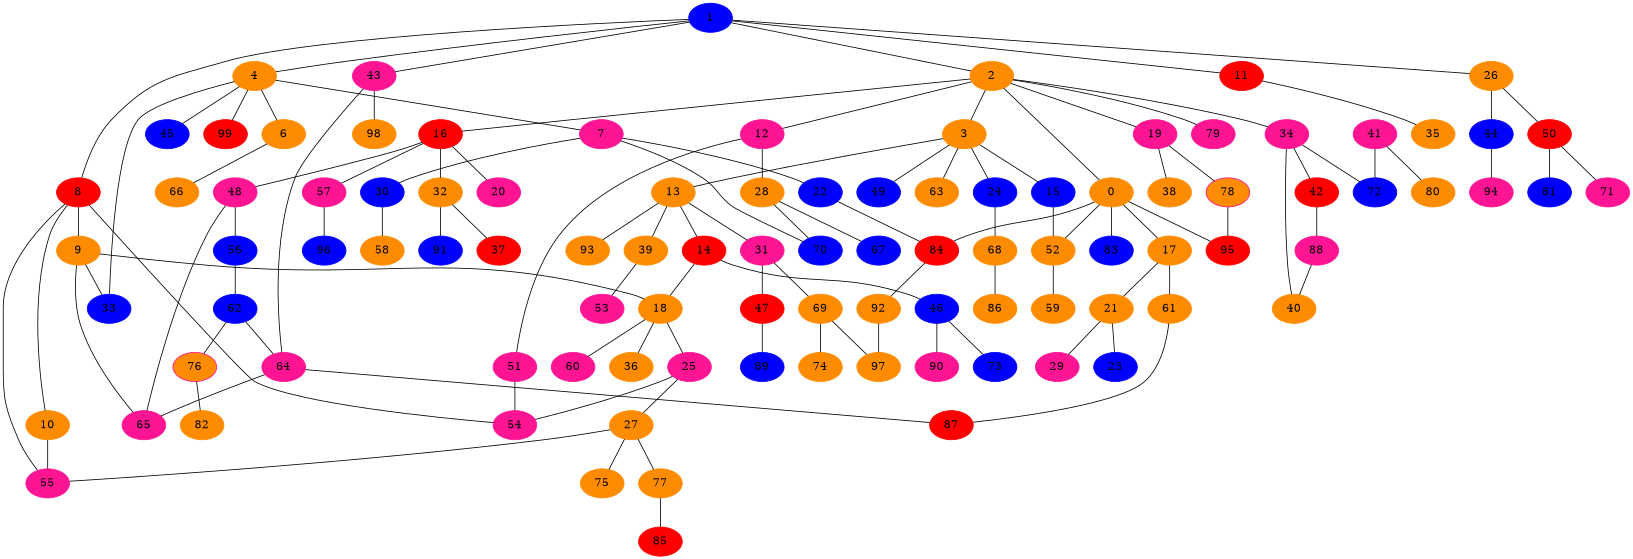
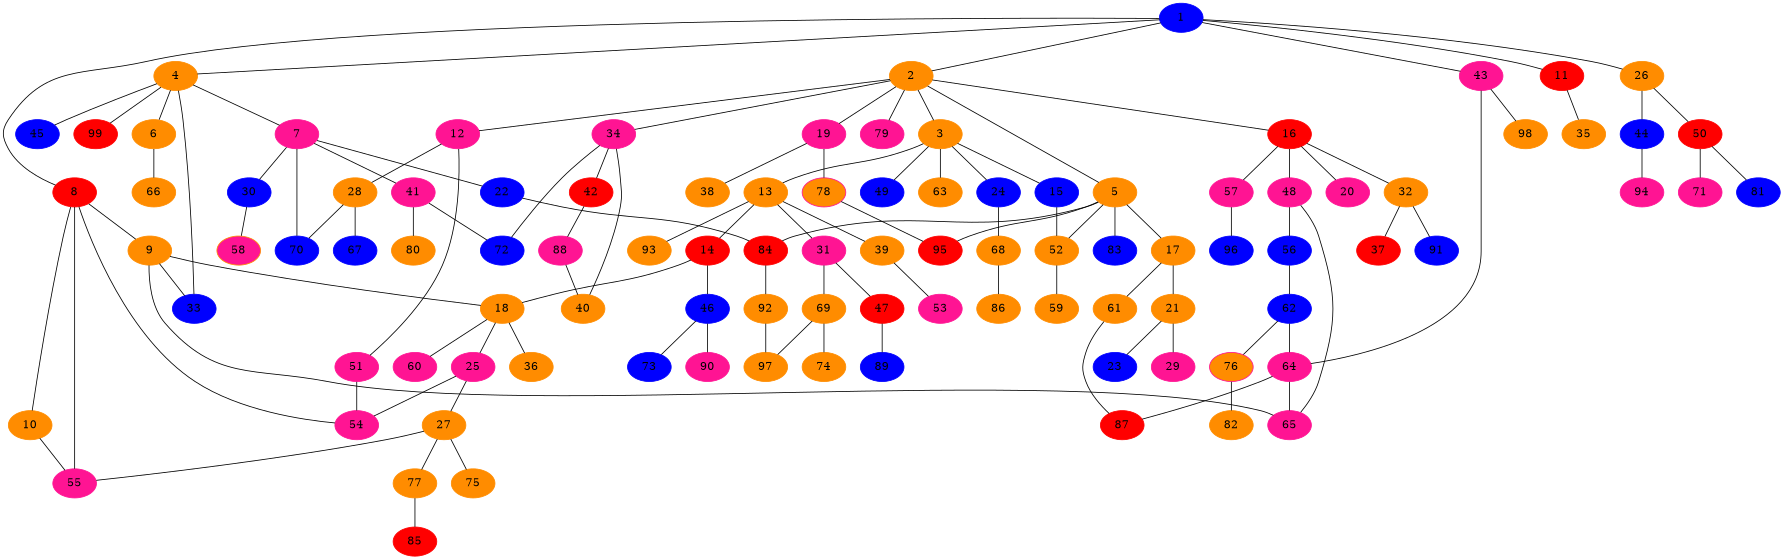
edge "7" -- "41": added
node "0": label "0" -> "5"
node "58": fillcolor darkorange -> deeppink
